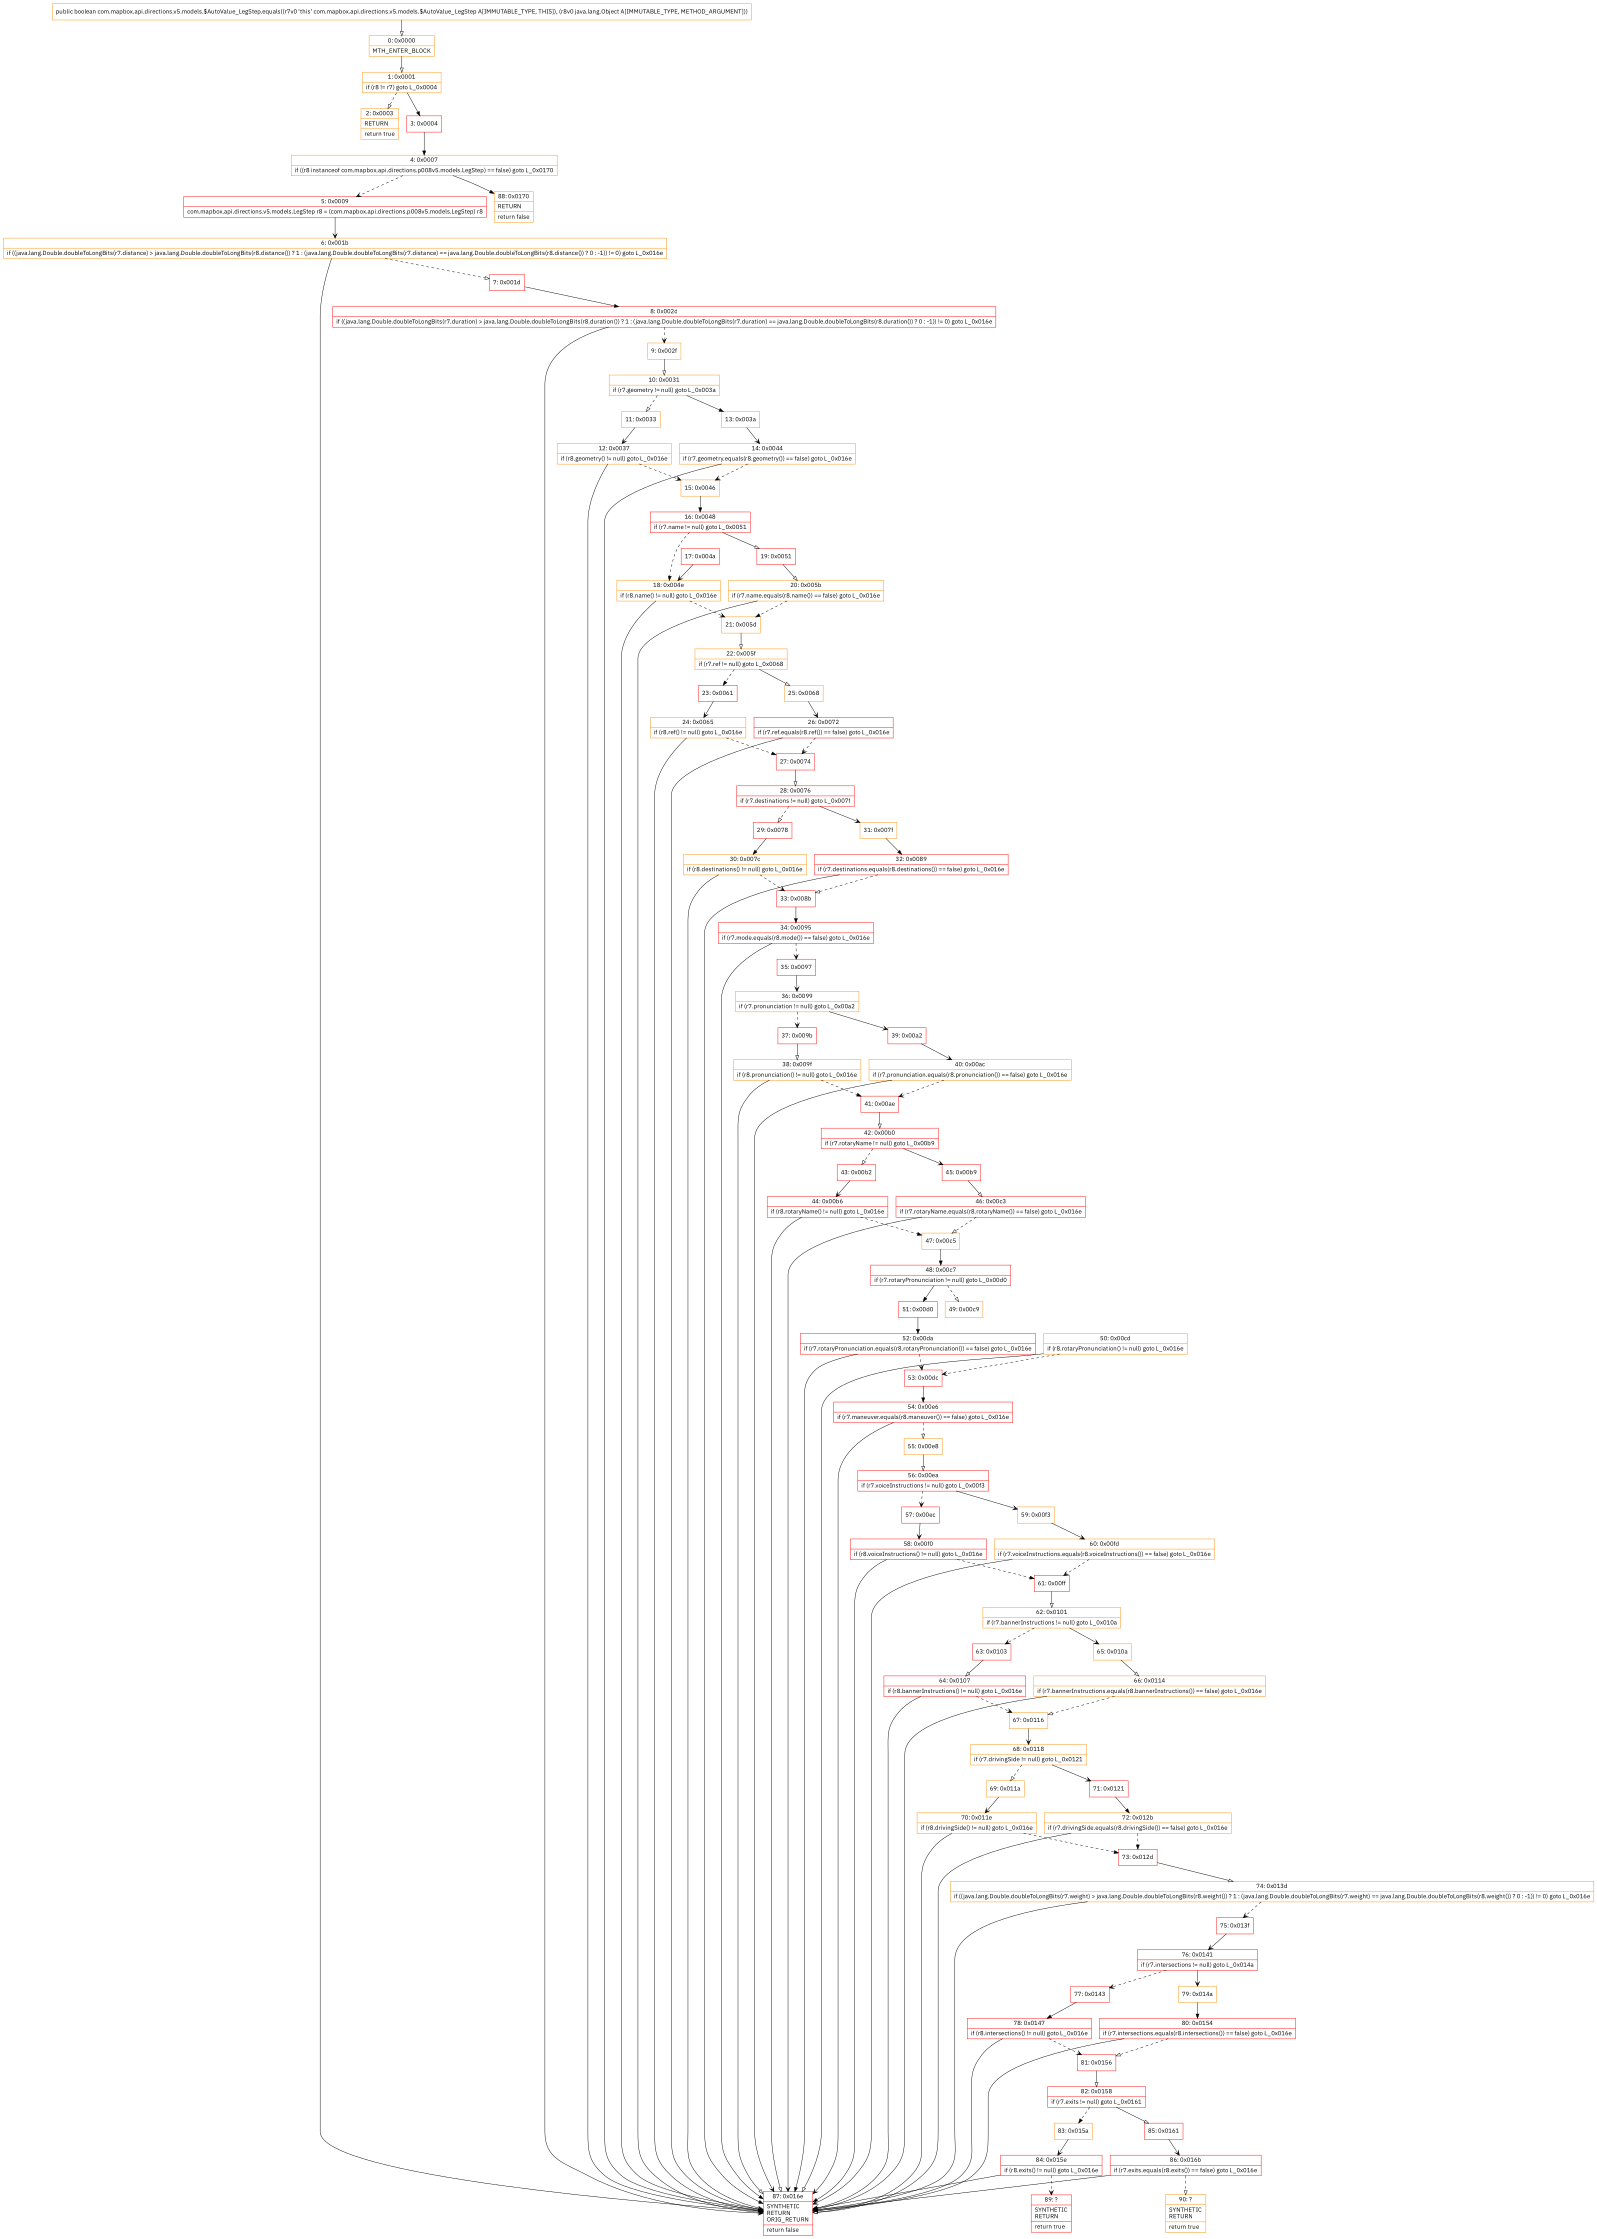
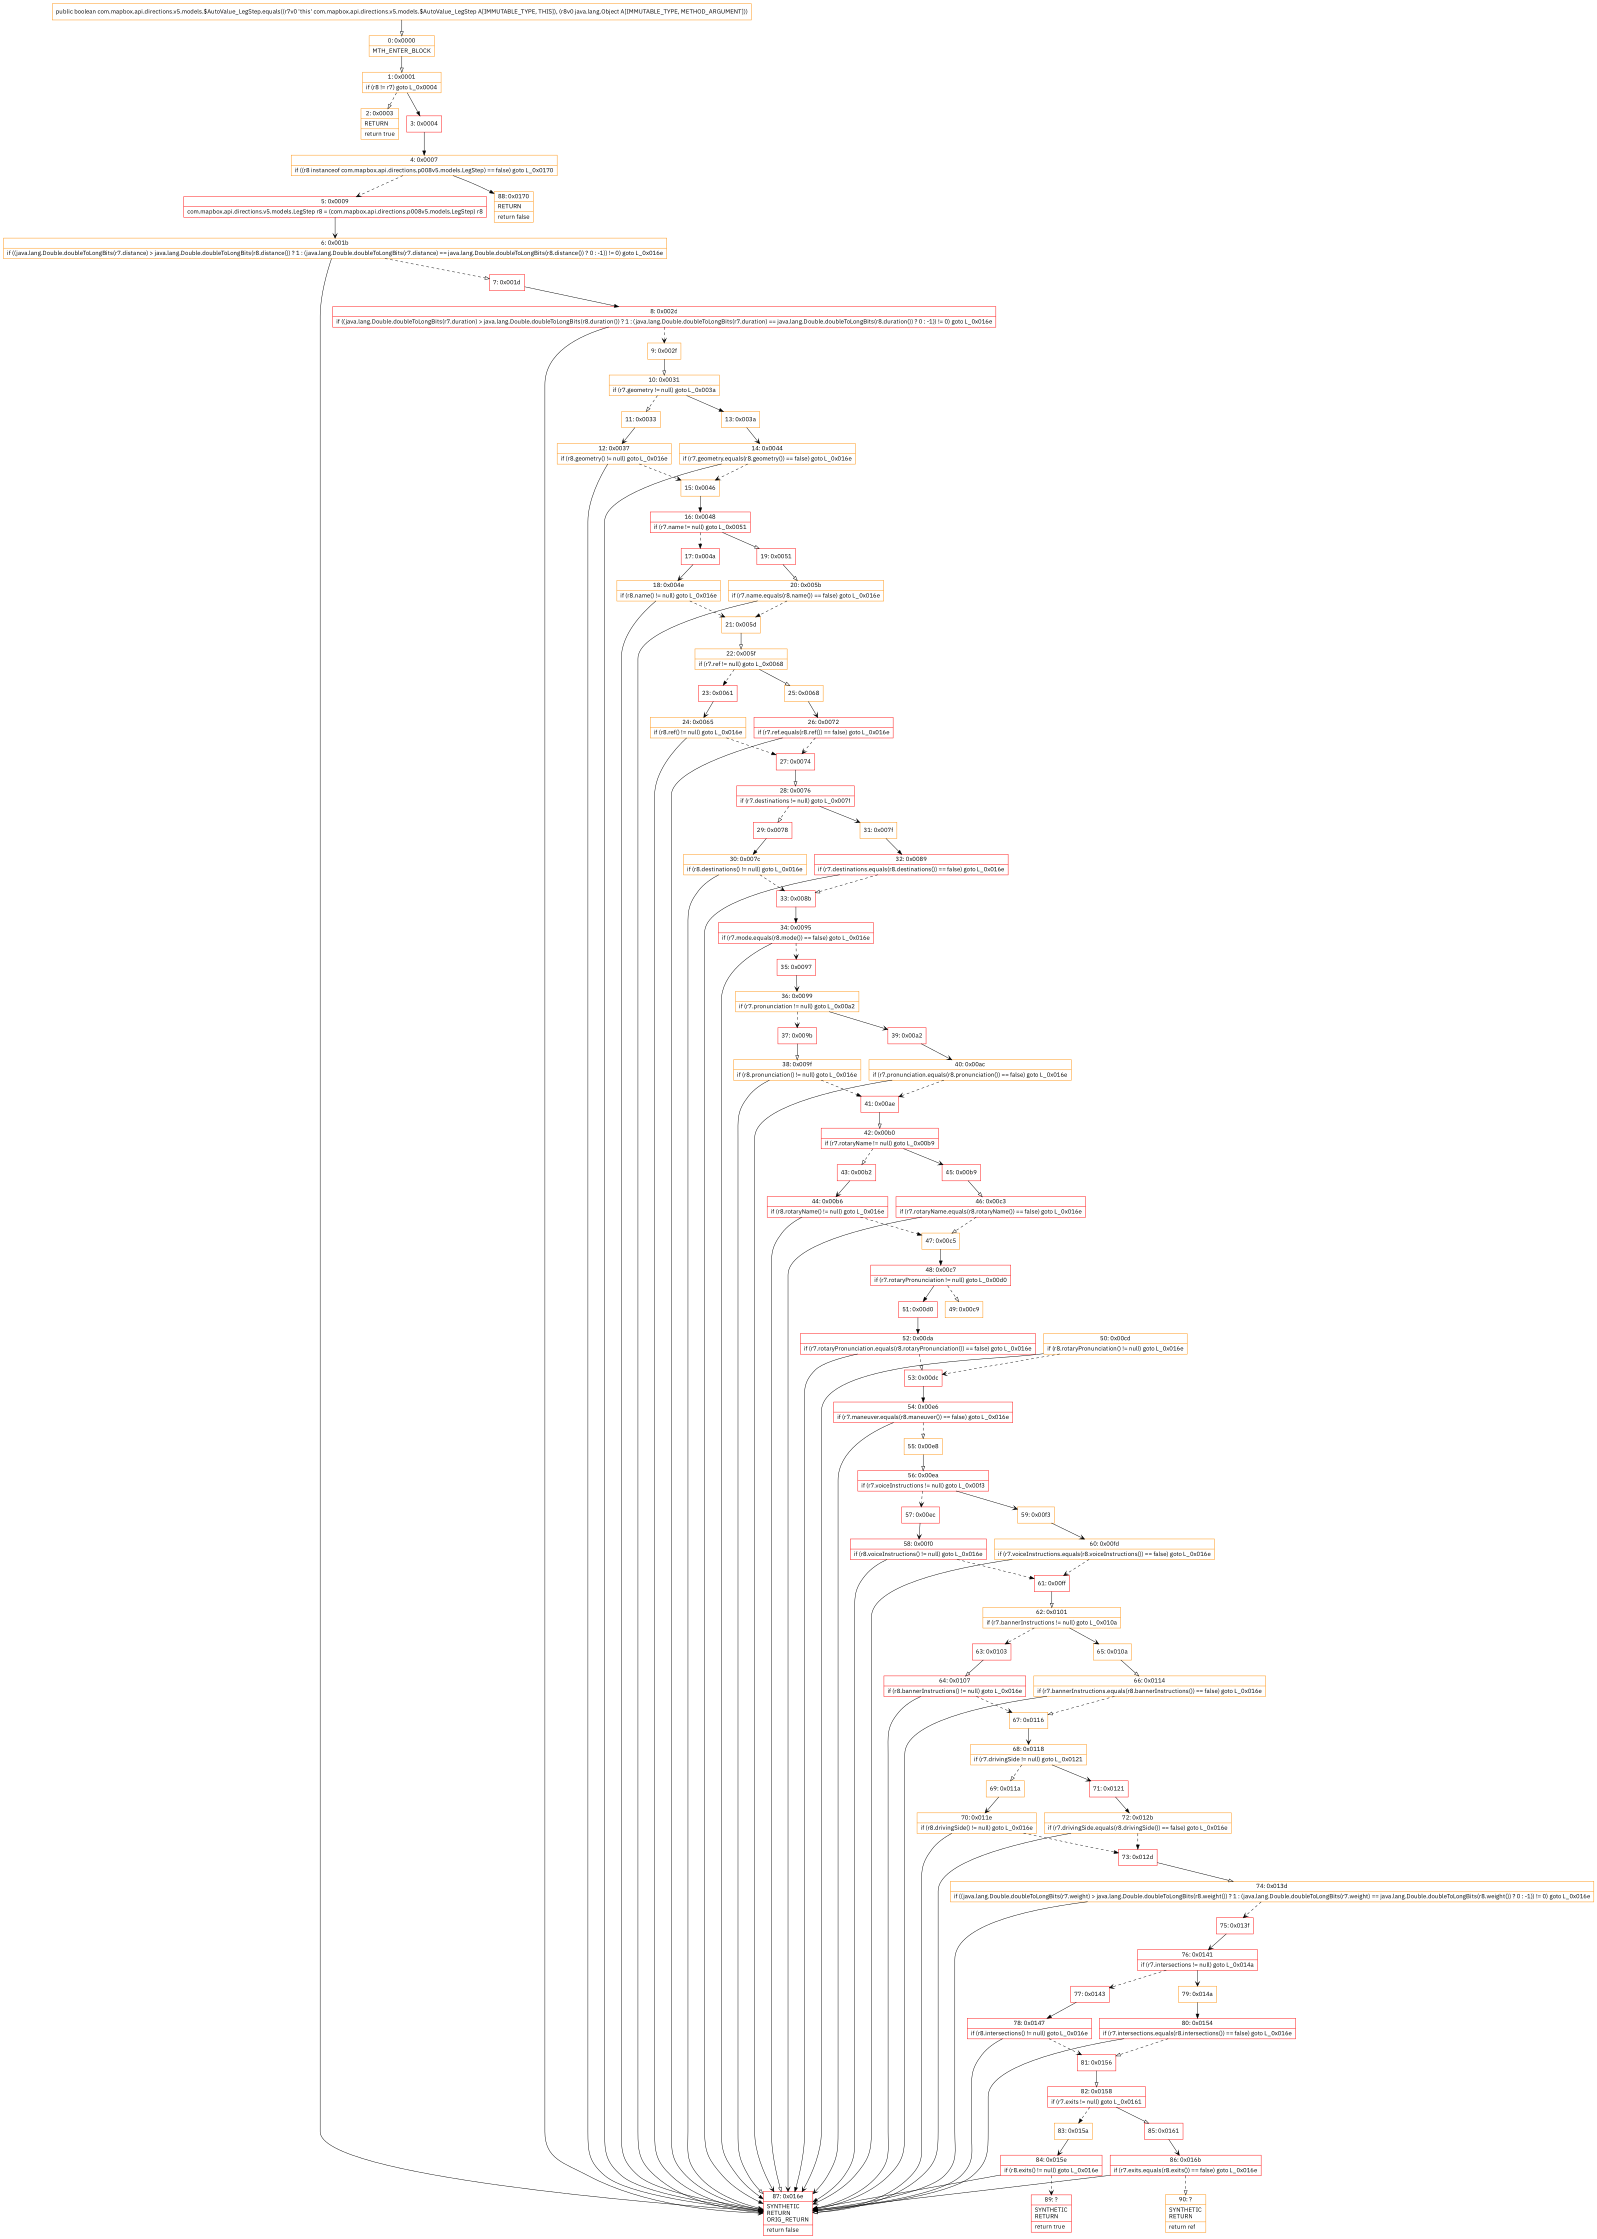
edge "16: 0x0048" -> "18: 0x004e": now "16: 0x0048" -> "17: 0x004a"
edge "52: 0x00da" -> "53: 0x00dc": arrowhead vee -> onormal
edge "50: 0x00cd" -> "87: 0x016e": arrowhead onormal -> vee
node "90: ?": text "return true" -> "return ref"
